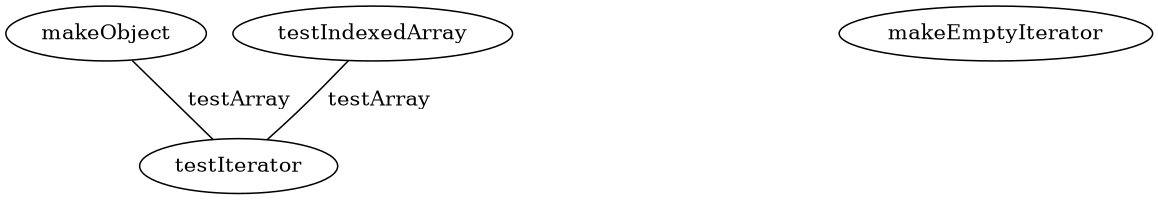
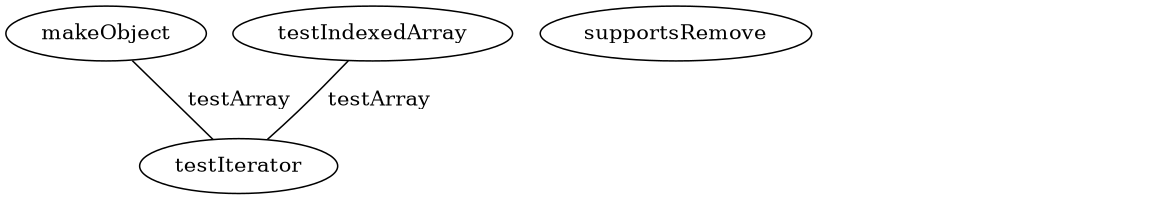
node "supportsRemove": added
node "makeEmptyIterator": removed
